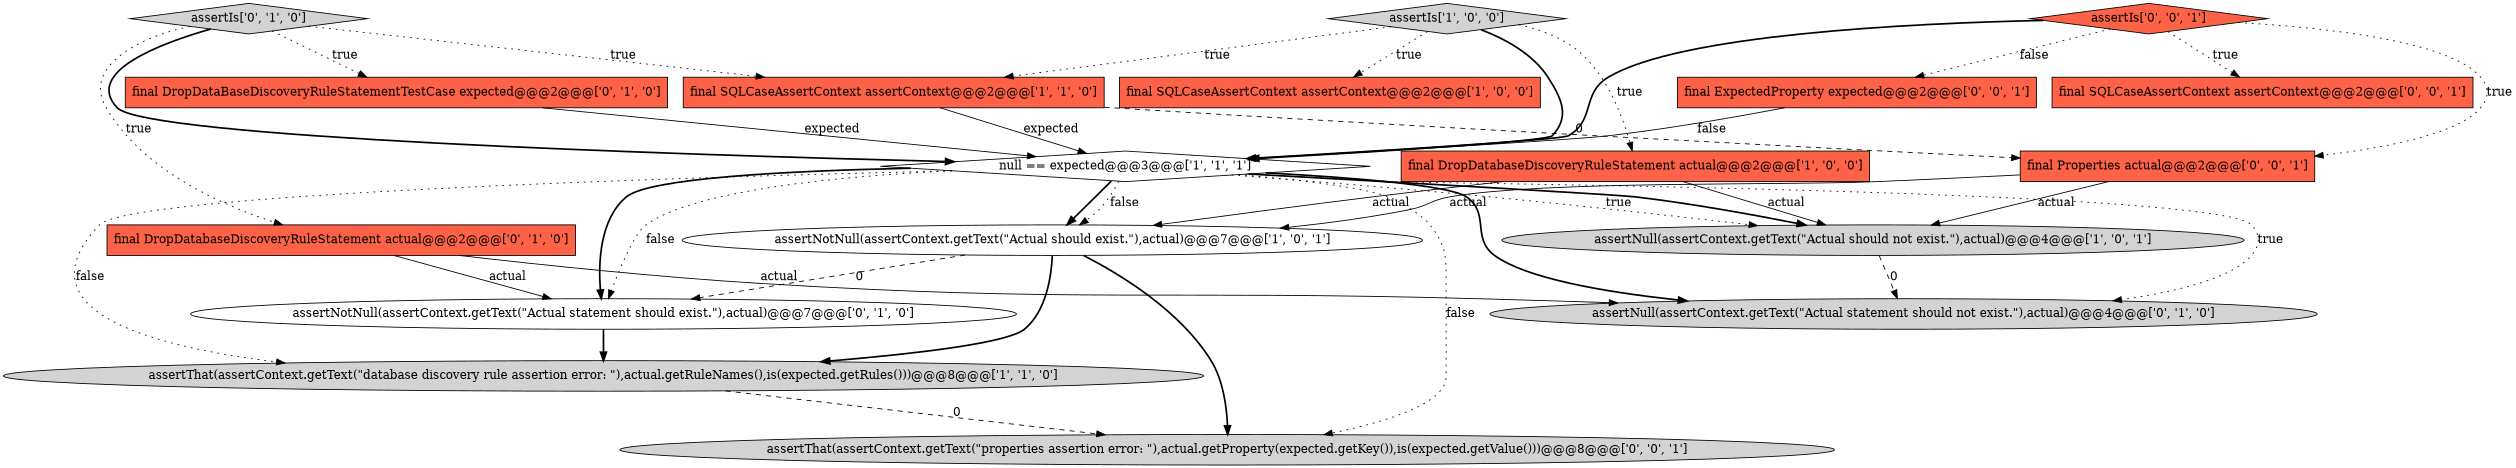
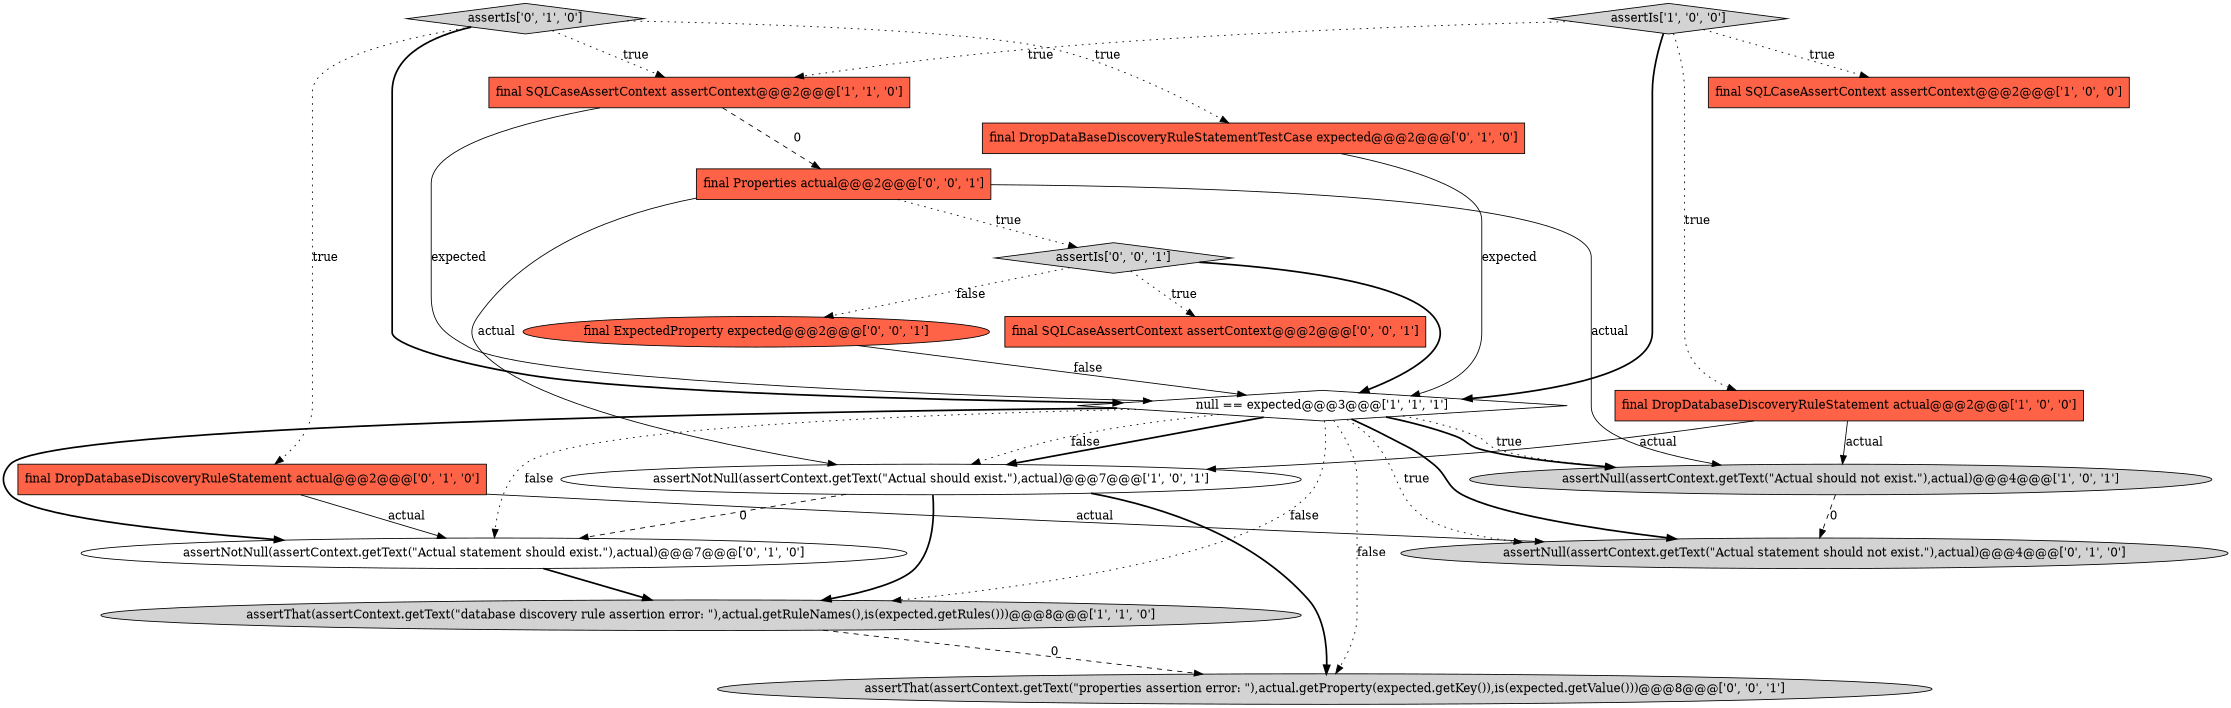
node "assertIs['0', '0', '1']": fillcolor tomato -> lightgray
edge "assertIs['0', '0', '1']" -> "final Properties actual@@@2@@@['0', '0', '1']": reversed
node "final ExpectedProperty expected@@@2@@@['0', '0', '1']": shape box -> ellipse
